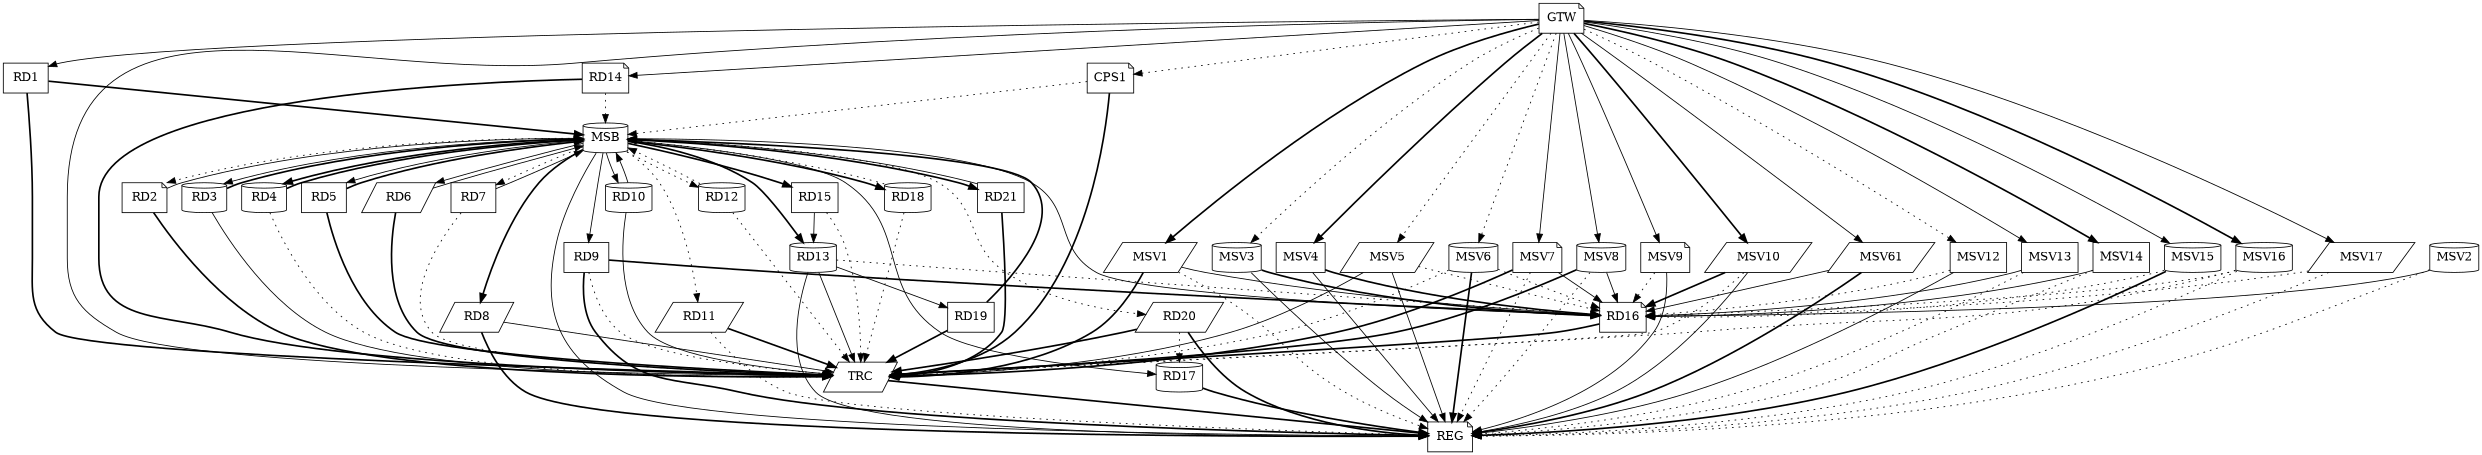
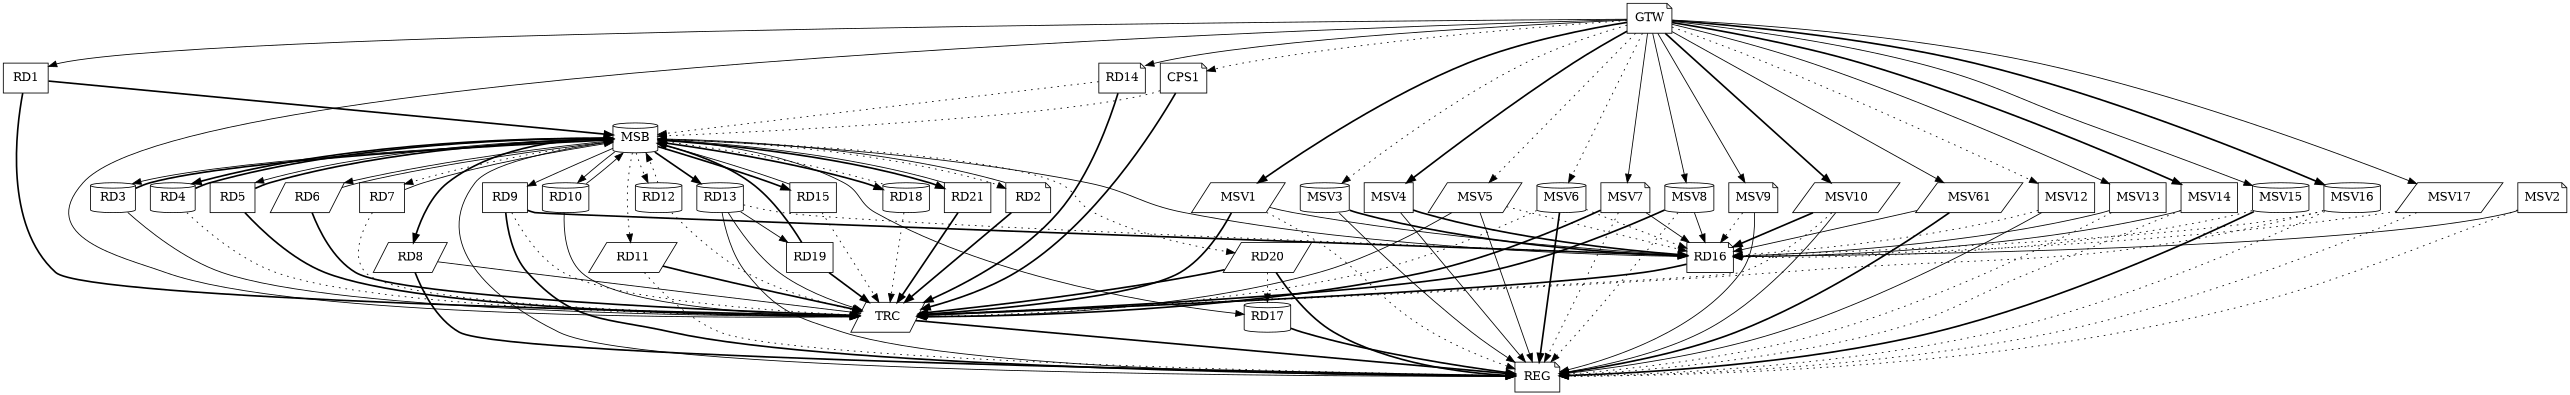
edge "RD15" -> "RD13": now "RD15" -> "MSB"
node "MSV2": shape cylinder -> note
